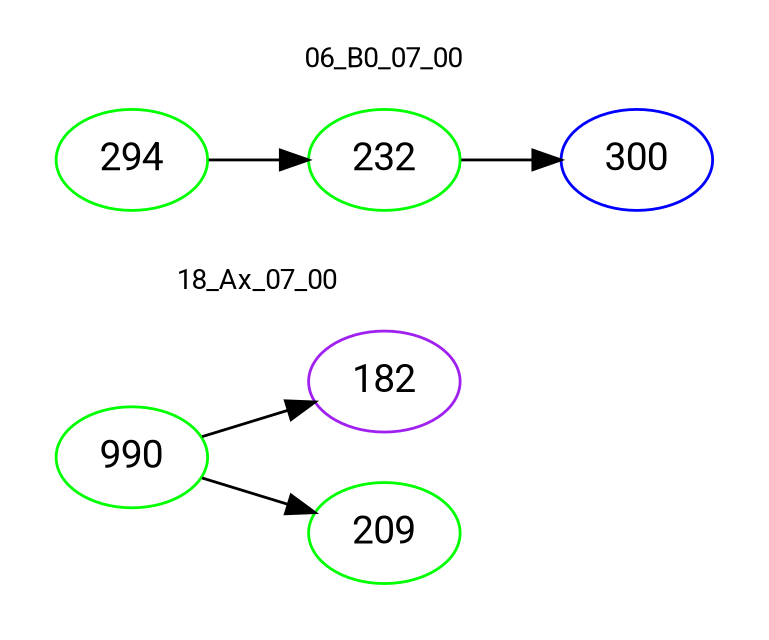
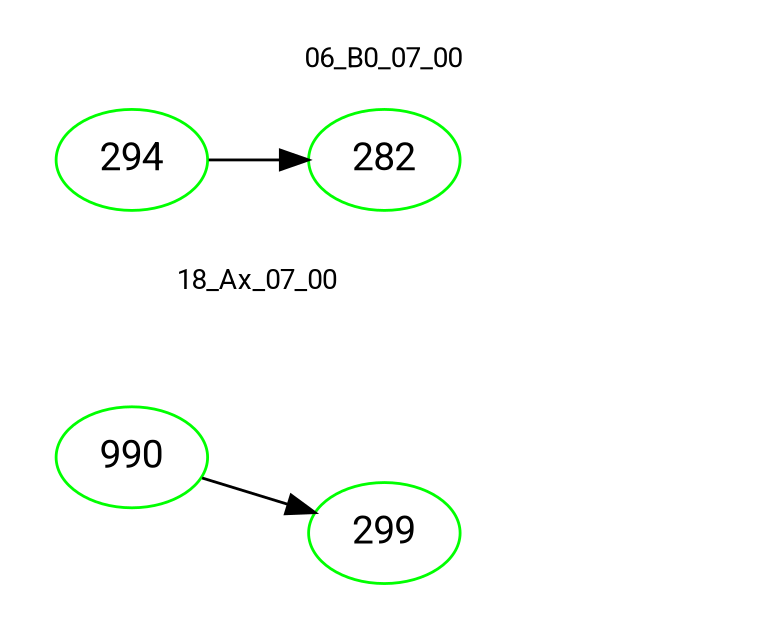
node "232": label "232" -> "282"
node "300": removed
node "182": removed
node "209": label "209" -> "299"
